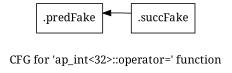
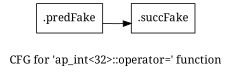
edge ".succFake" -> ".predFake": reversed
